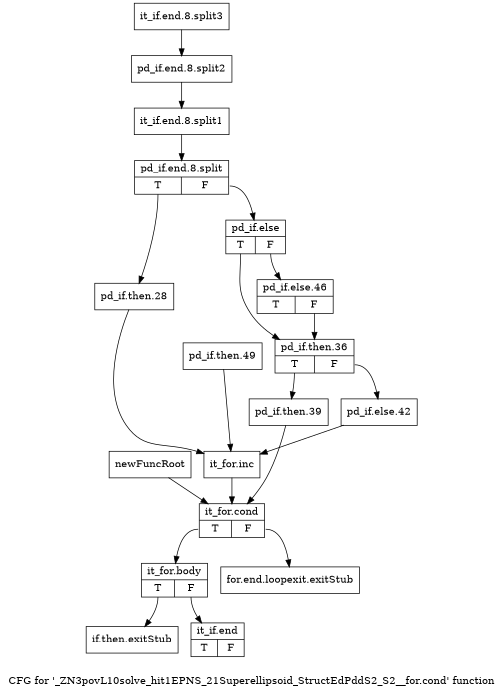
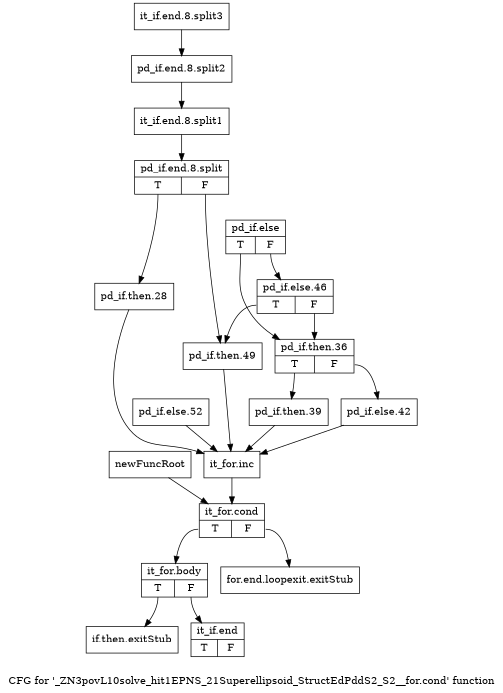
edge "pd_if.end.8.split" -> "pd_if.else": now "pd_if.end.8.split" -> "pd_if.then.49"
edge "pd_if.else.46" -> "pd_if.then.49": added
node "pd_if.else.52": added
edge "pd_if.then.39" -> "it_for.cond": now "pd_if.then.39" -> "it_for.inc"
